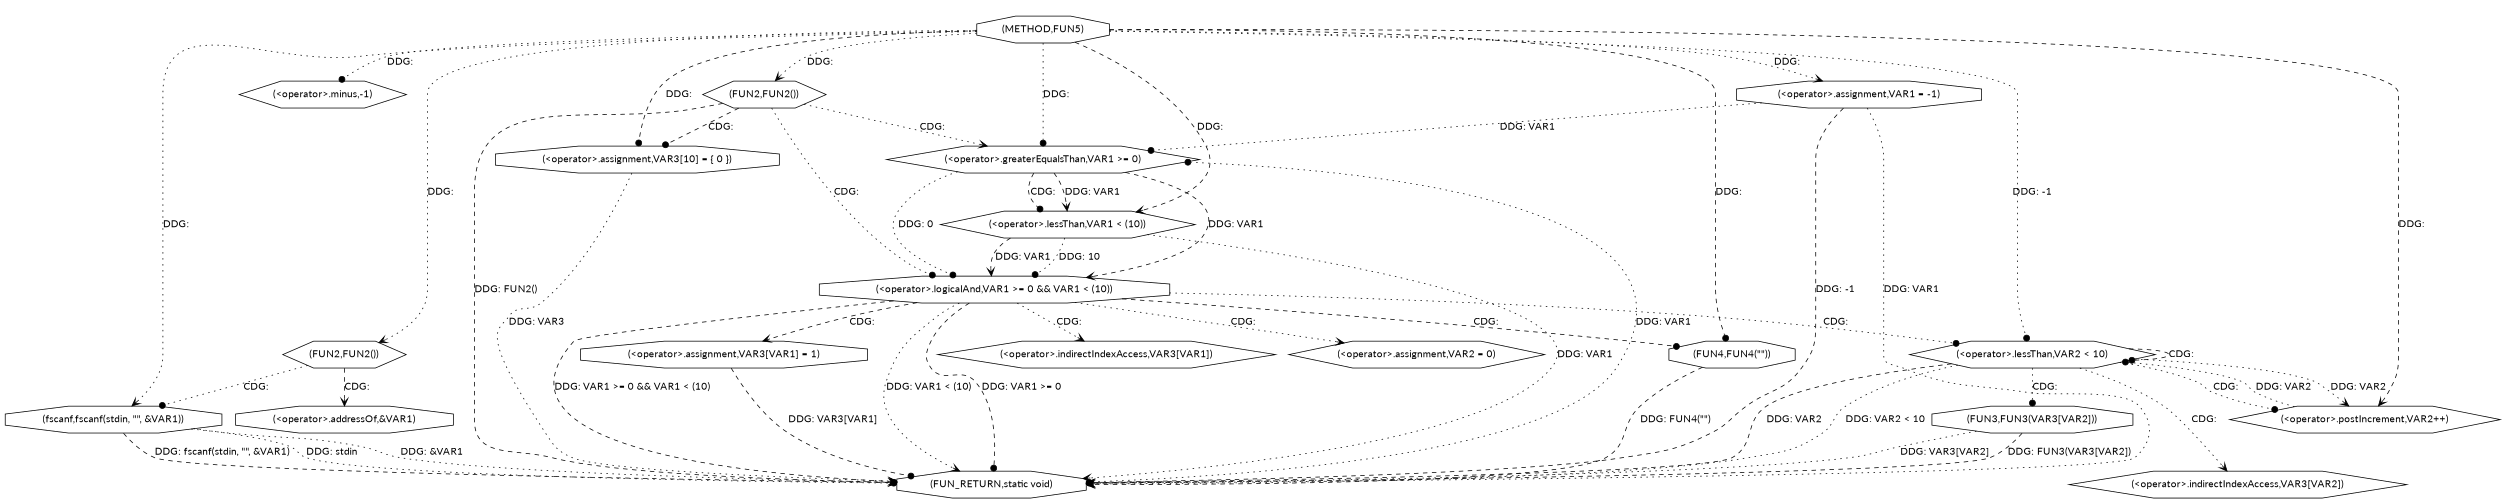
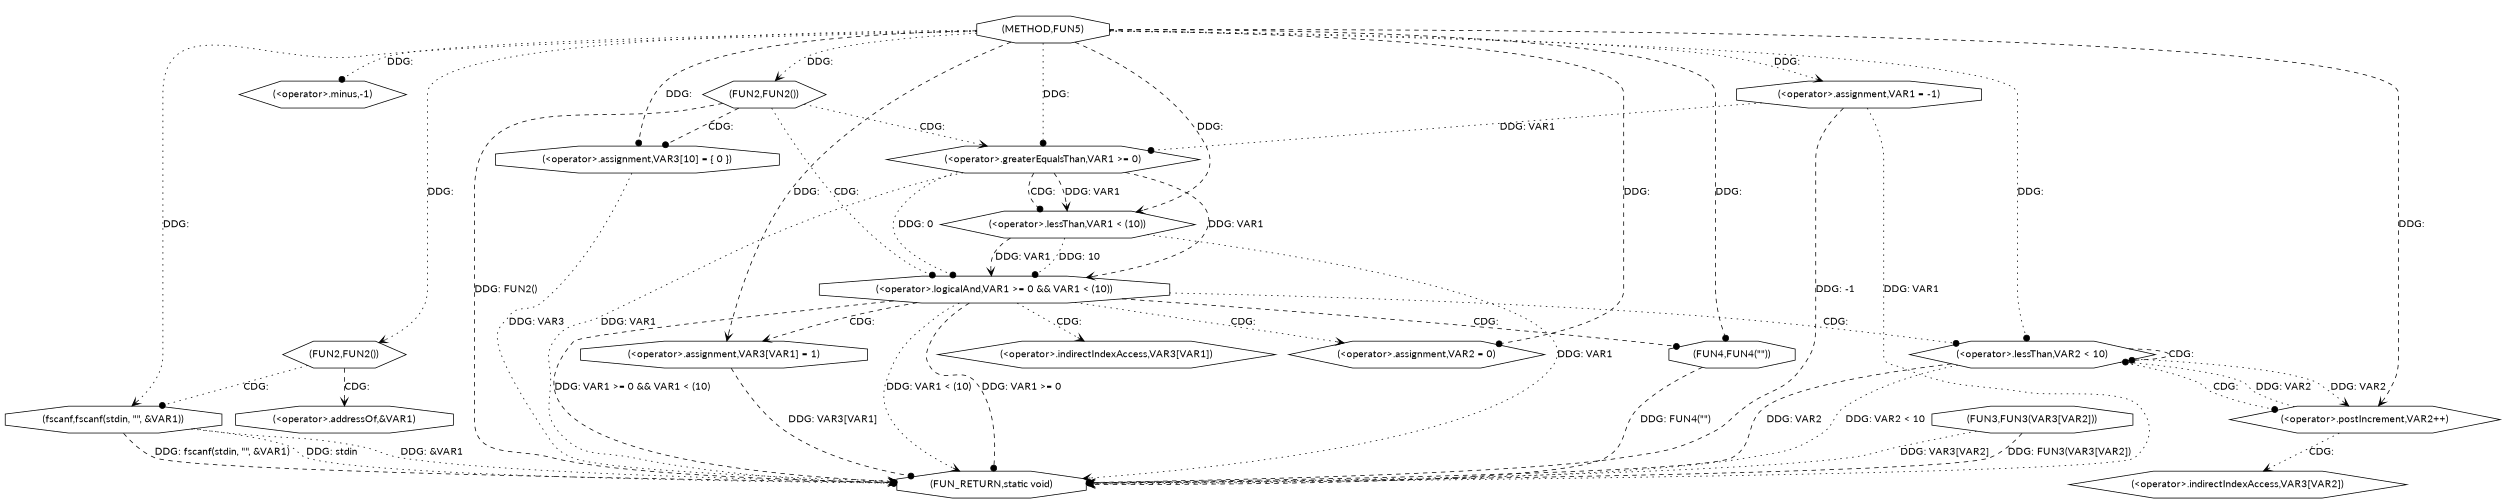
edge "(METHOD,FUN5)" -> "(<operator>.assignment,VAR2 = 0)": added, label "DDG:"
edge "(METHOD,FUN5)" -> "(<operator>.assignment,VAR3[VAR1] = 1)": added, label "DDG:"
edge "(METHOD,FUN5)" -> "(<operator>.lessThan,VAR2 < 10)": label "DDG: -1" -> "DDG: "
edge "(FUN_RETURN,static void)" -> "(<operator>.greaterEqualsThan,VAR1 >= 0)": reversed
edge "(<operator>.lessThan,VAR2 < 10)" -> "(FUN3,FUN3(VAR3[VAR2]))": removed, label "CDG:"
edge "(<operator>.lessThan,VAR2 < 10)" -> "(<operator>.indirectIndexAccess,VAR3[VAR2])": now "(<operator>.postIncrement,VAR2++)" -> "(<operator>.indirectIndexAccess,VAR3[VAR2])"
